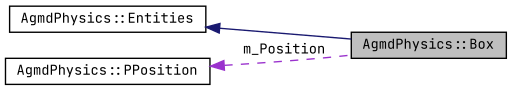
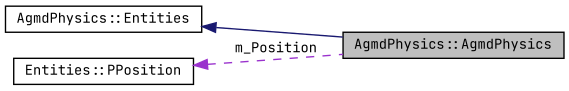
node "AgmdPhysics::Box": label "AgmdPhysics::Box" -> "AgmdPhysics::AgmdPhysics"
node "AgmdPhysics::PPosition": label "AgmdPhysics::PPosition" -> "Entities::PPosition"
